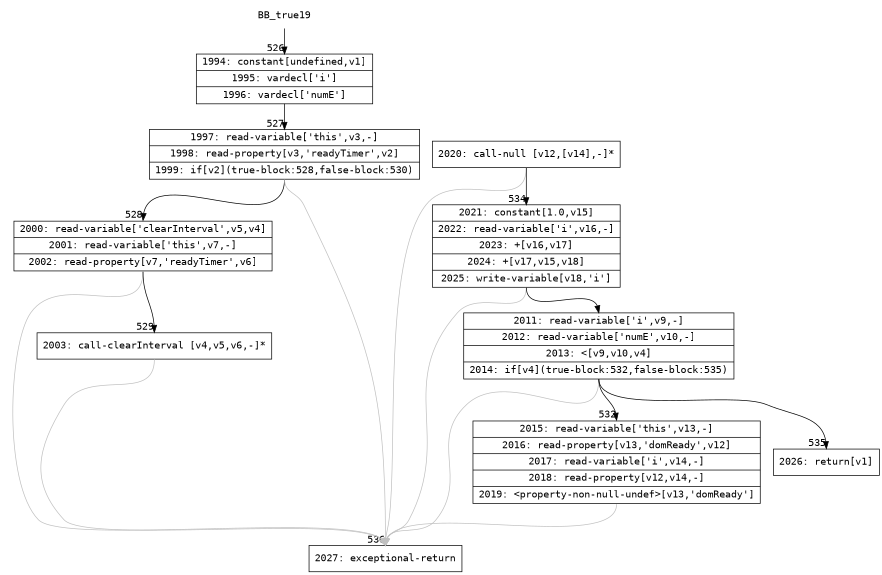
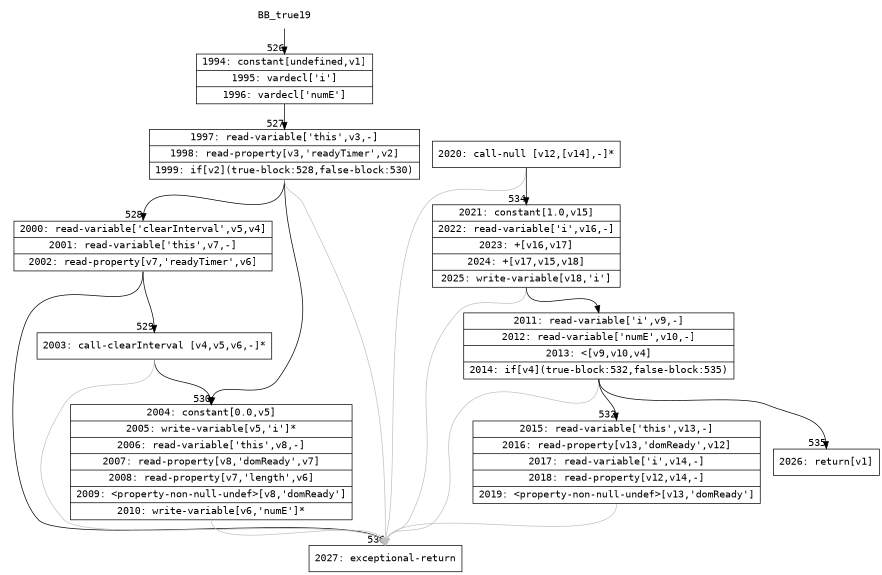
node "2004: constant[0.0,v5]": added
edge "2000: read-variable['clearInterval',v5,v4]" -> "2027: exceptional-return": color gray -> black
